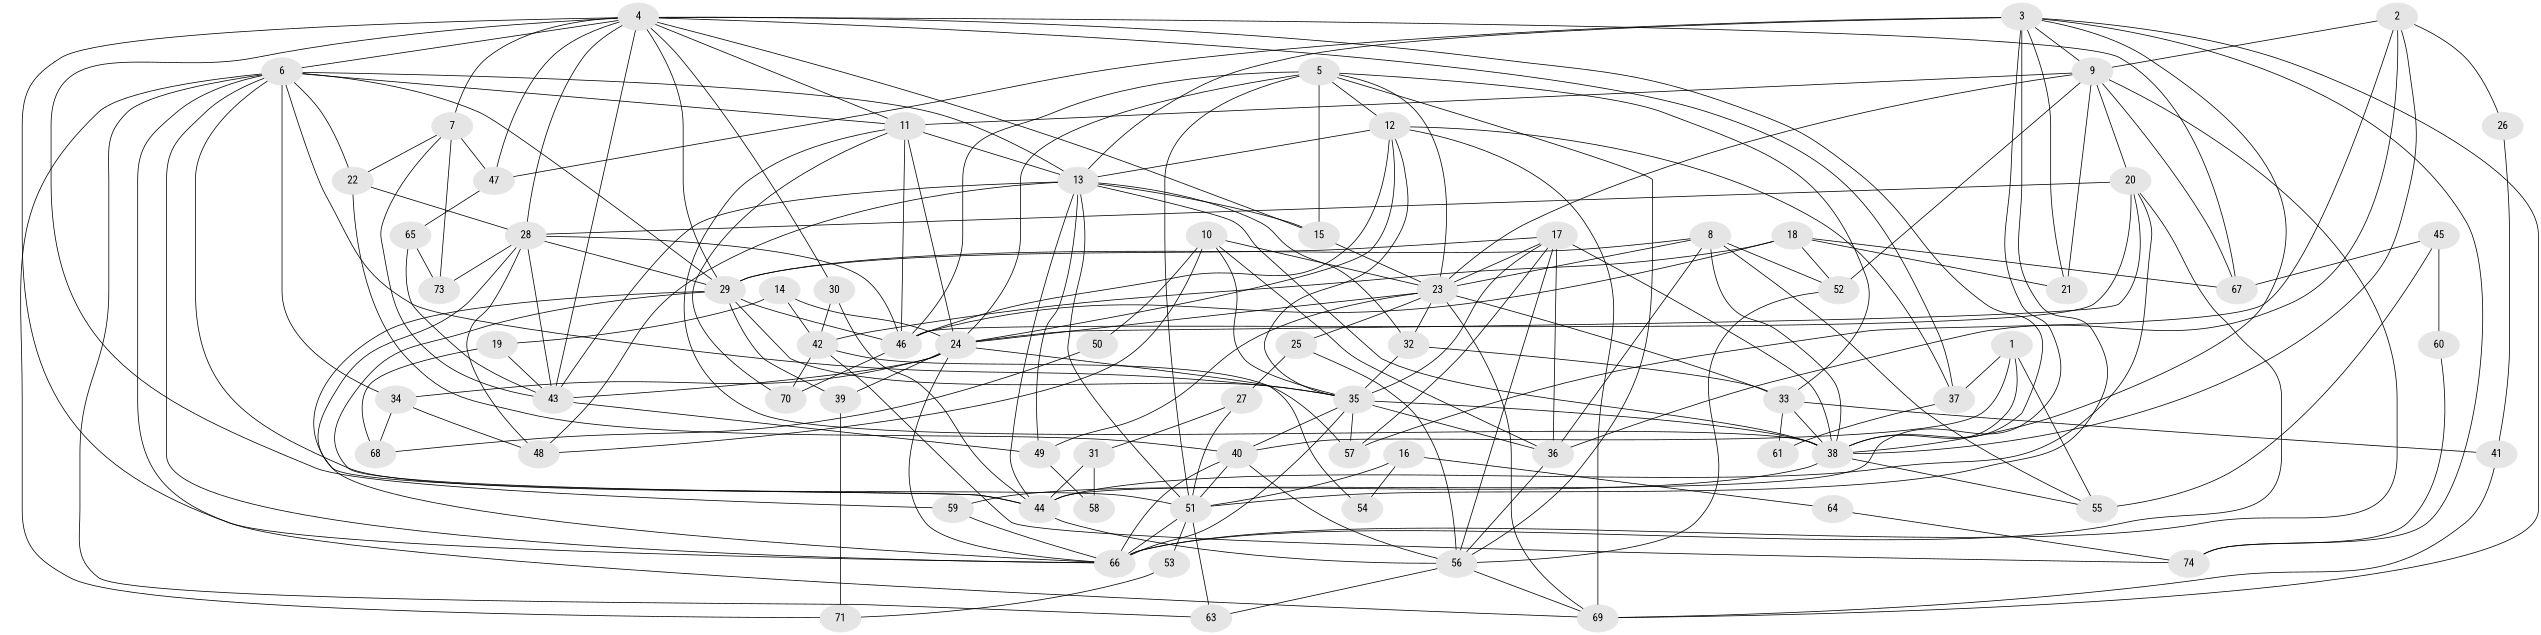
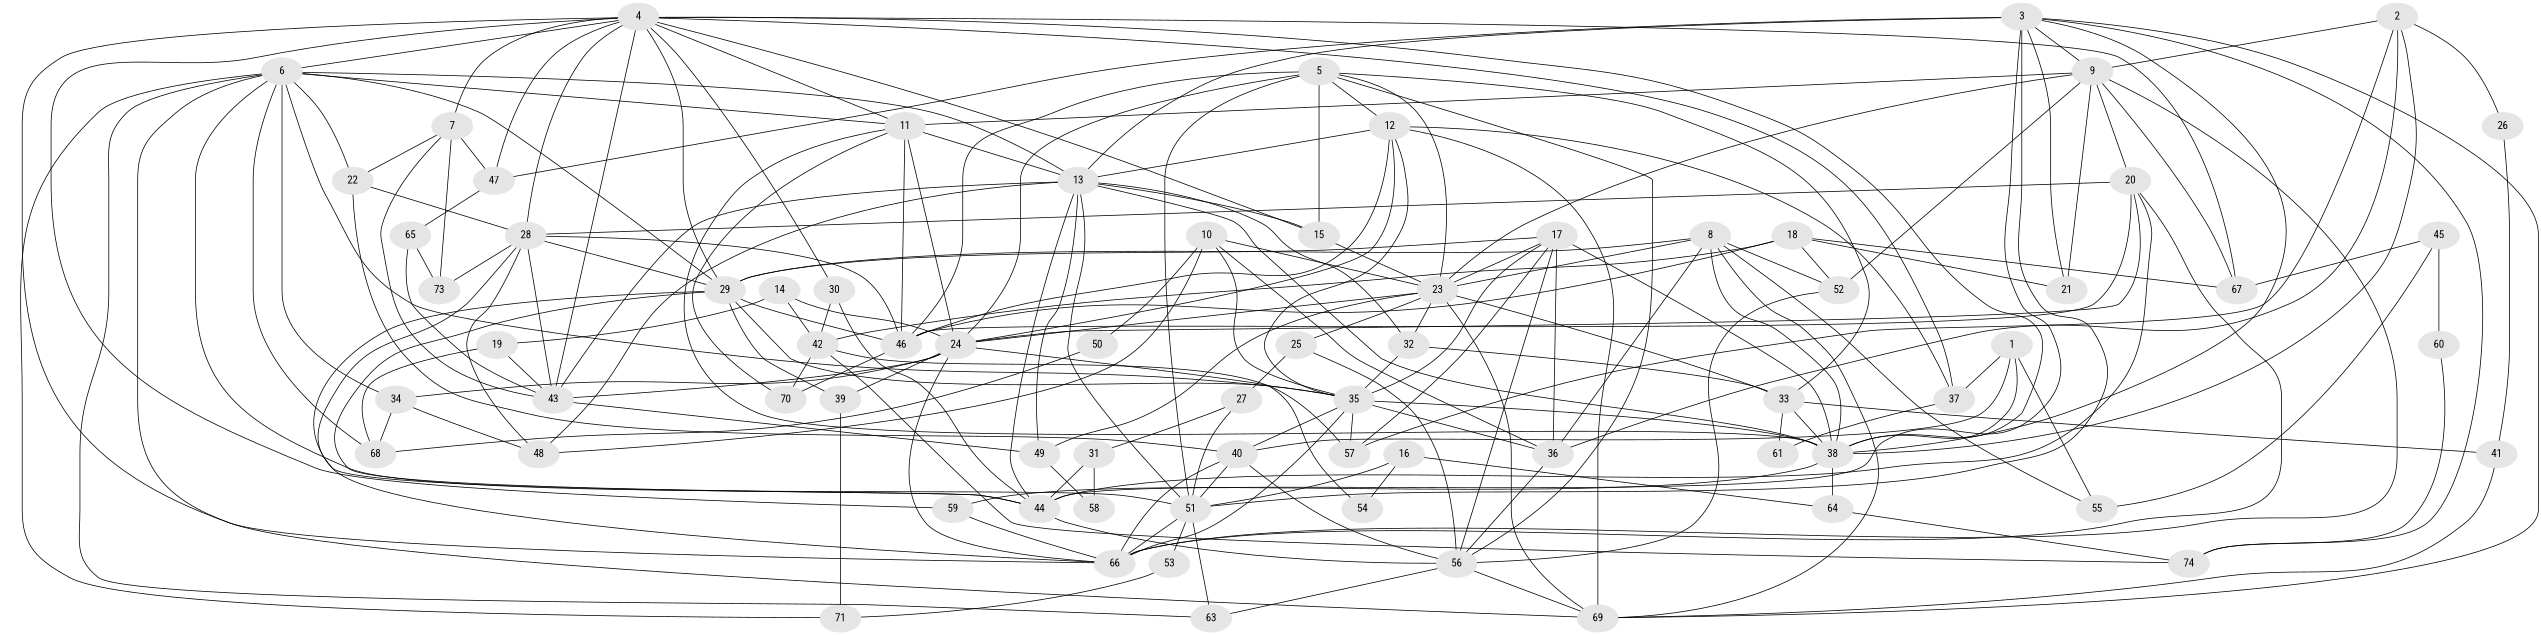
edge "38" -- "55": now "38" -- "64"
edge "8" -- "69": added
edge "6" -- "66": now "6" -- "68"
